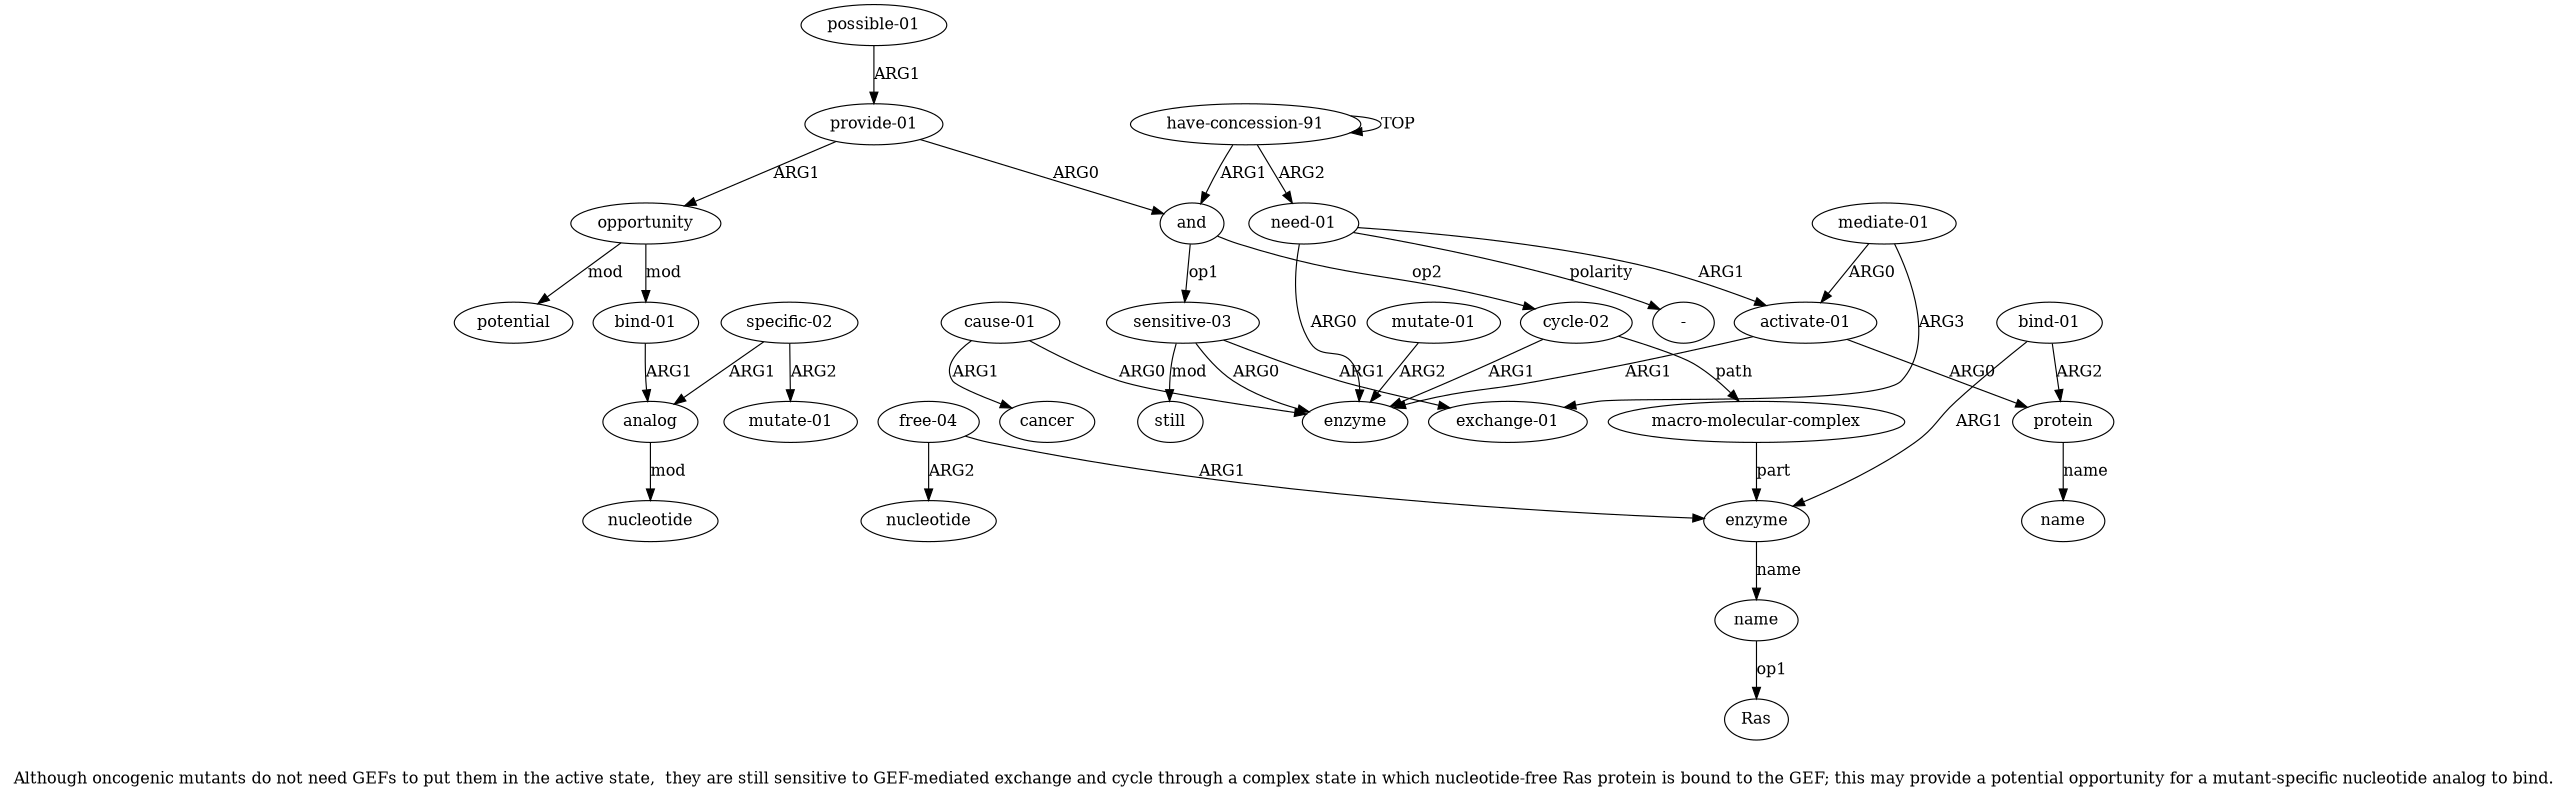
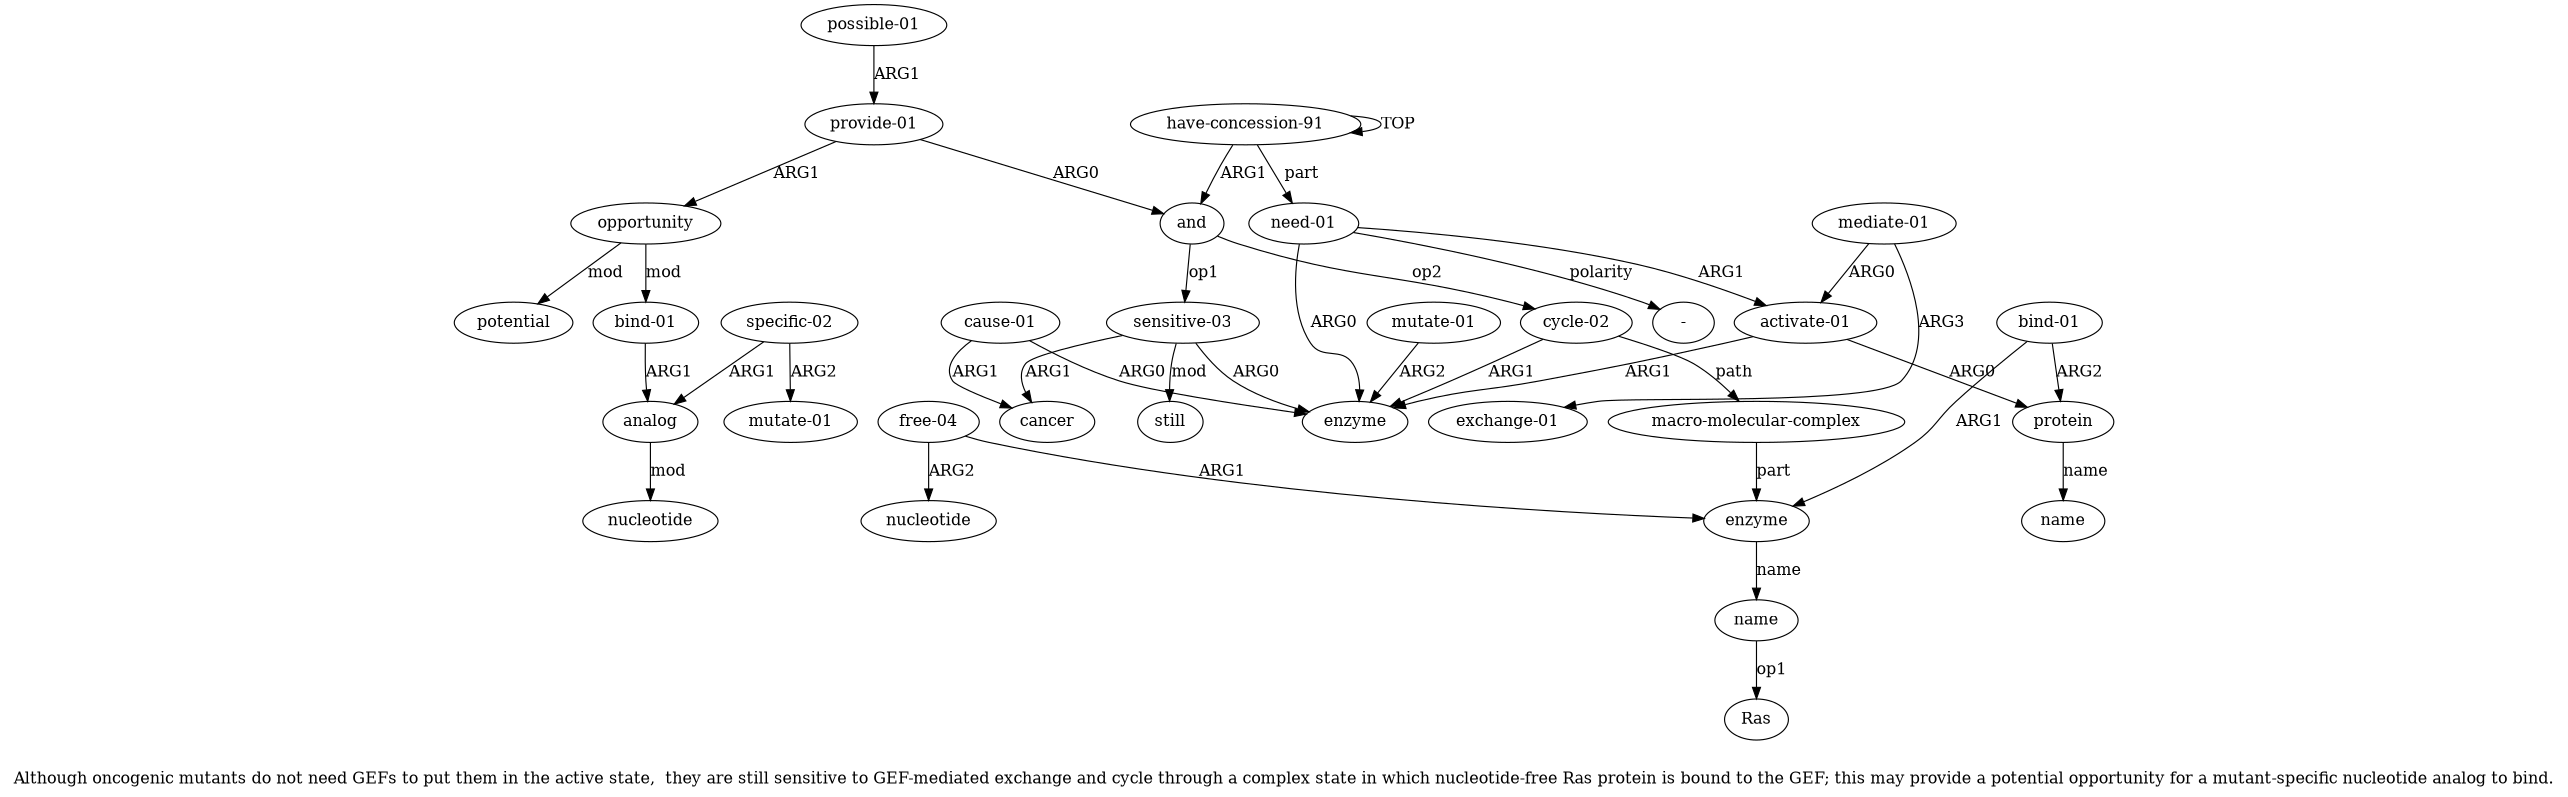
edge "have-concession-91" -> "need-01": label "ARG2" -> "part"
edge "sensitive-03" -> "exchange-01": now "sensitive-03" -> "cancer"
